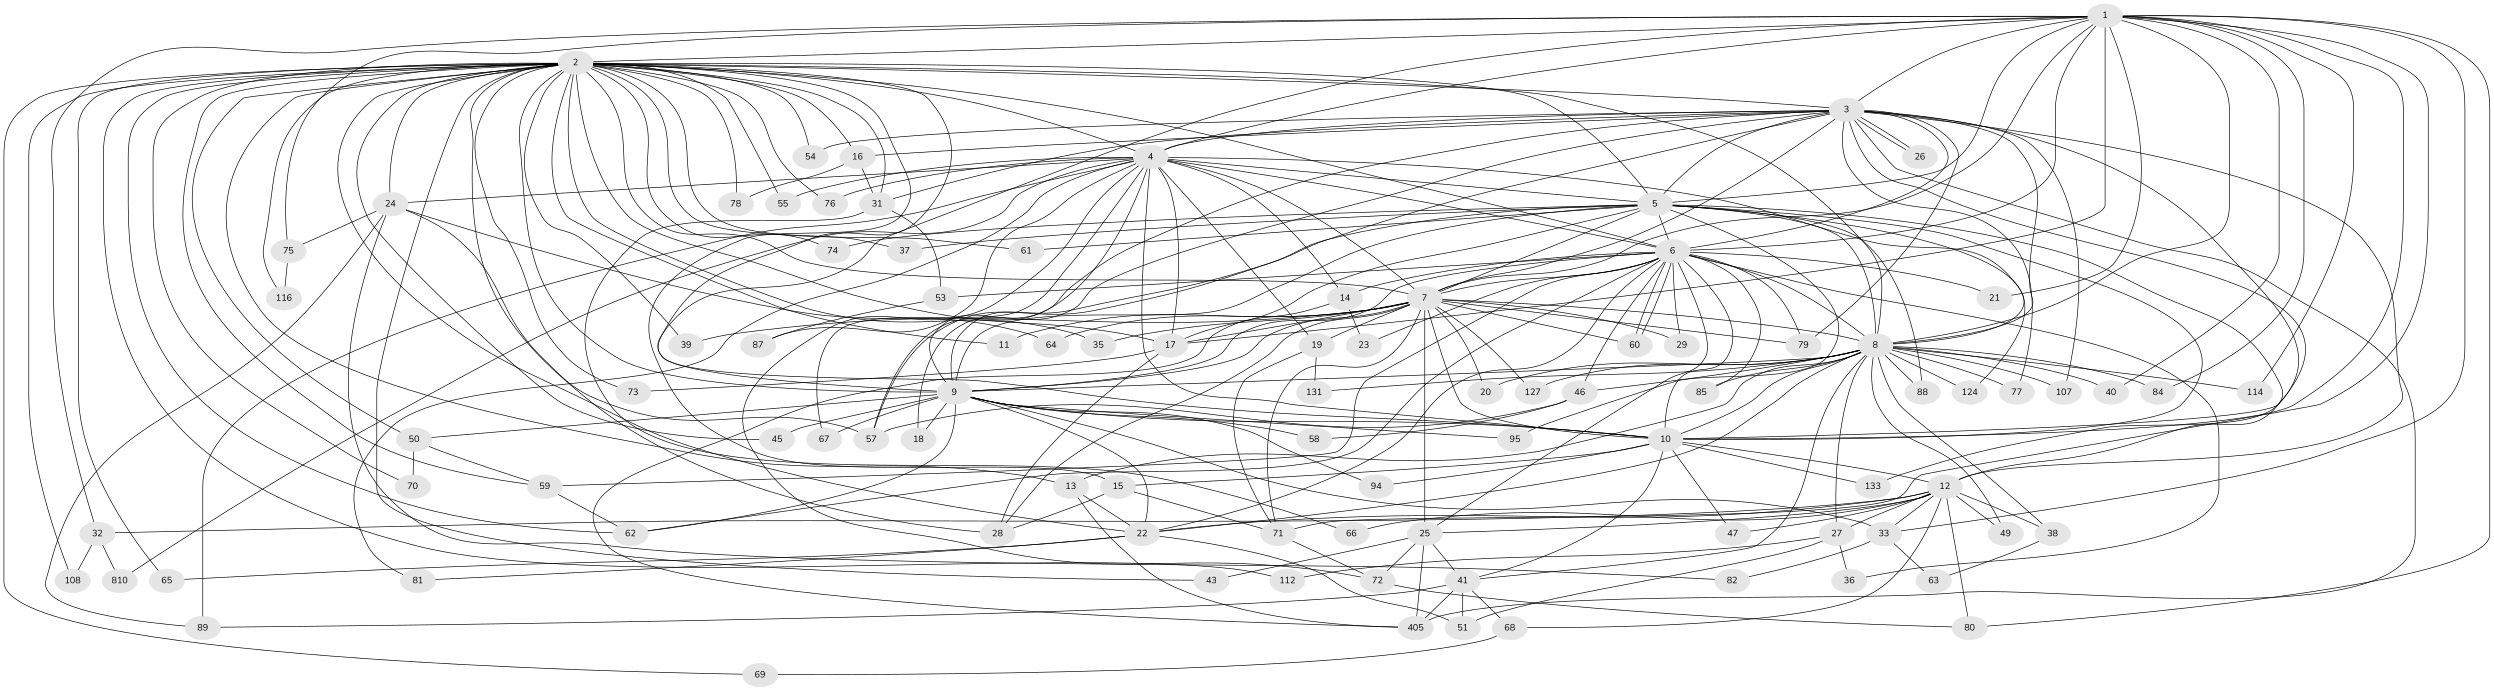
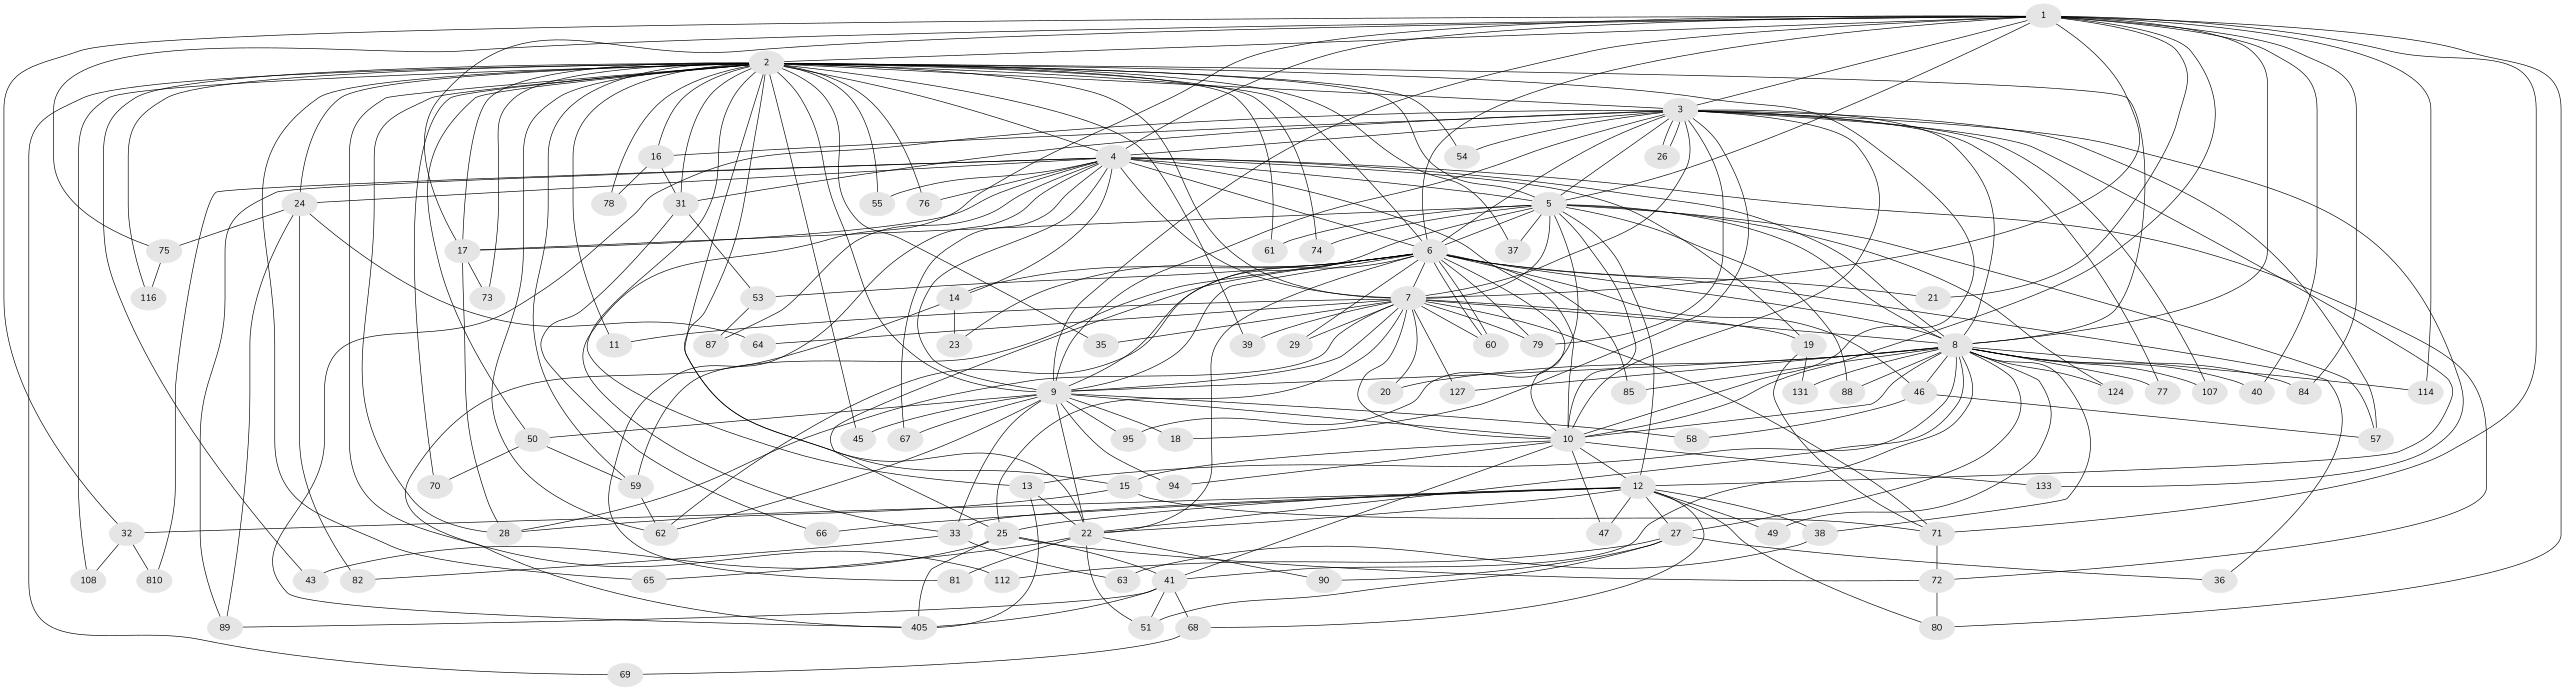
edge "7" -- "17": removed
edge "24" -- "57": removed
node "90": added
